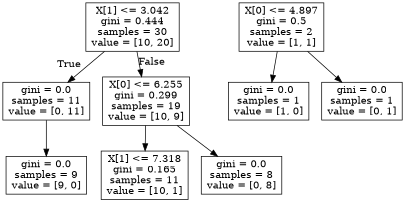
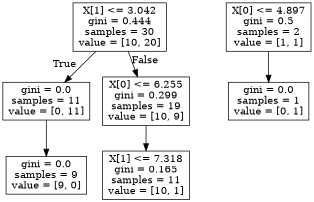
node "gini = 0.0 samples = 1 value = [1, 0]": removed
node "gini = 0.0 samples = 8 value = [0, 8]": removed
